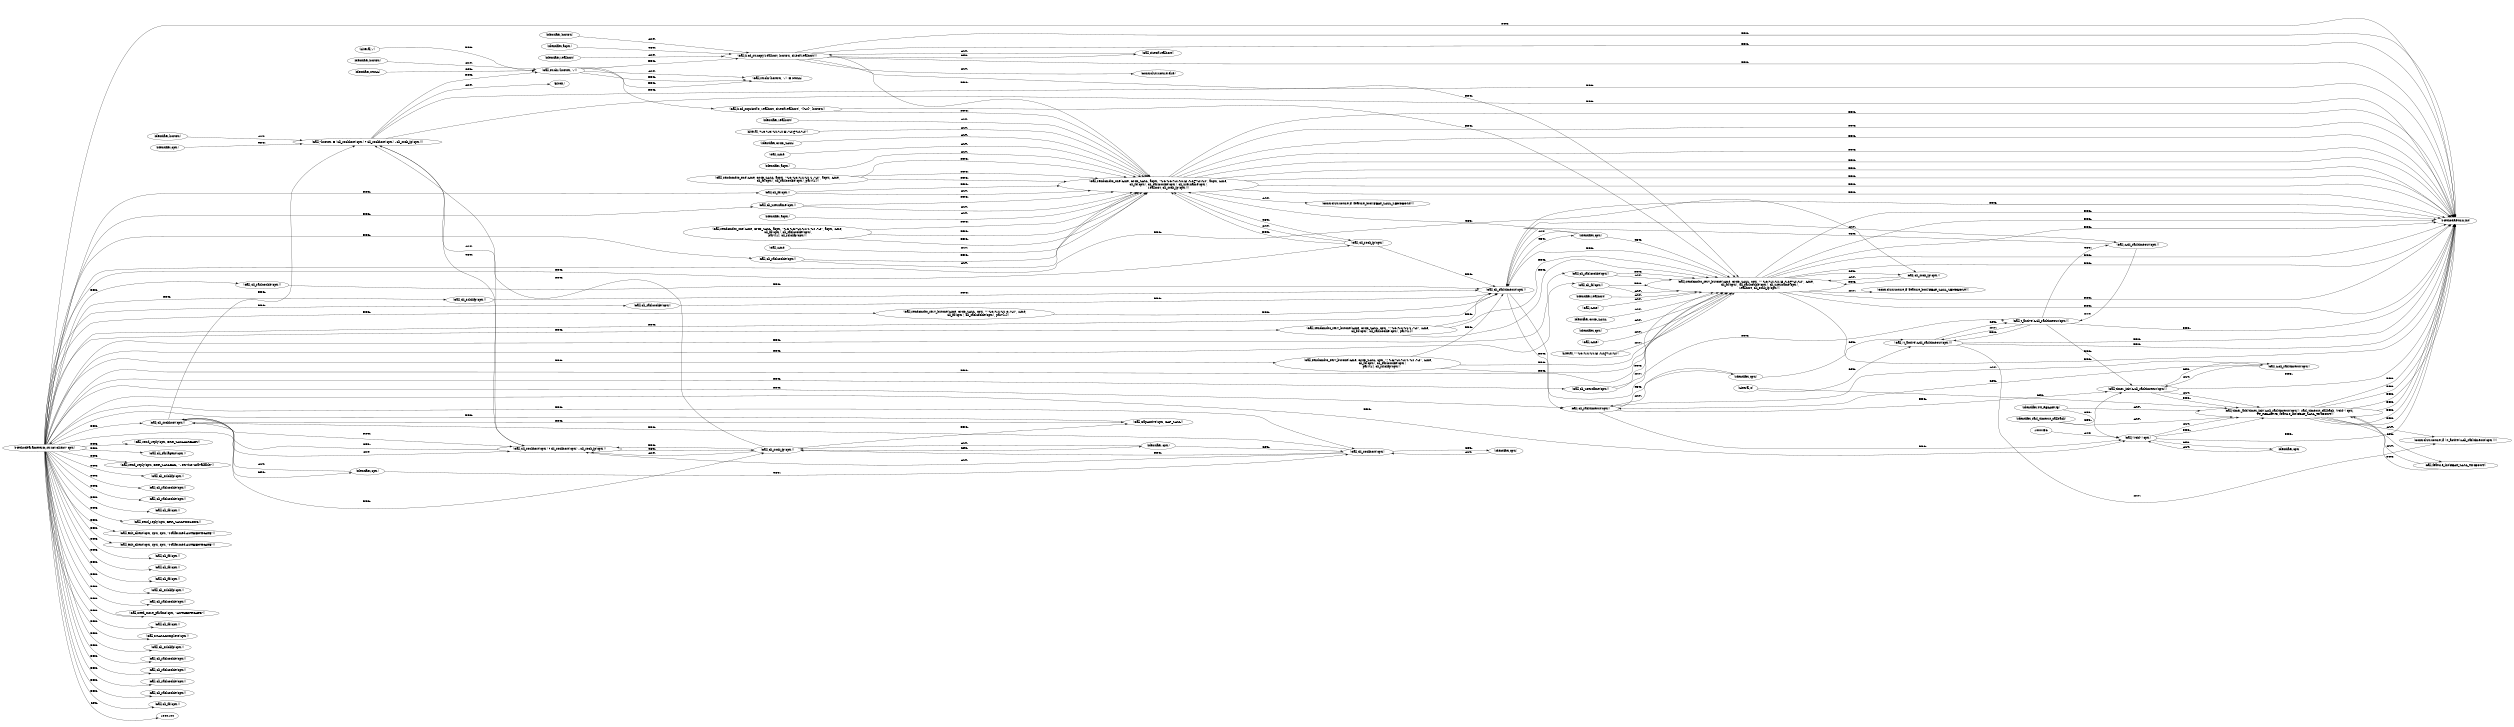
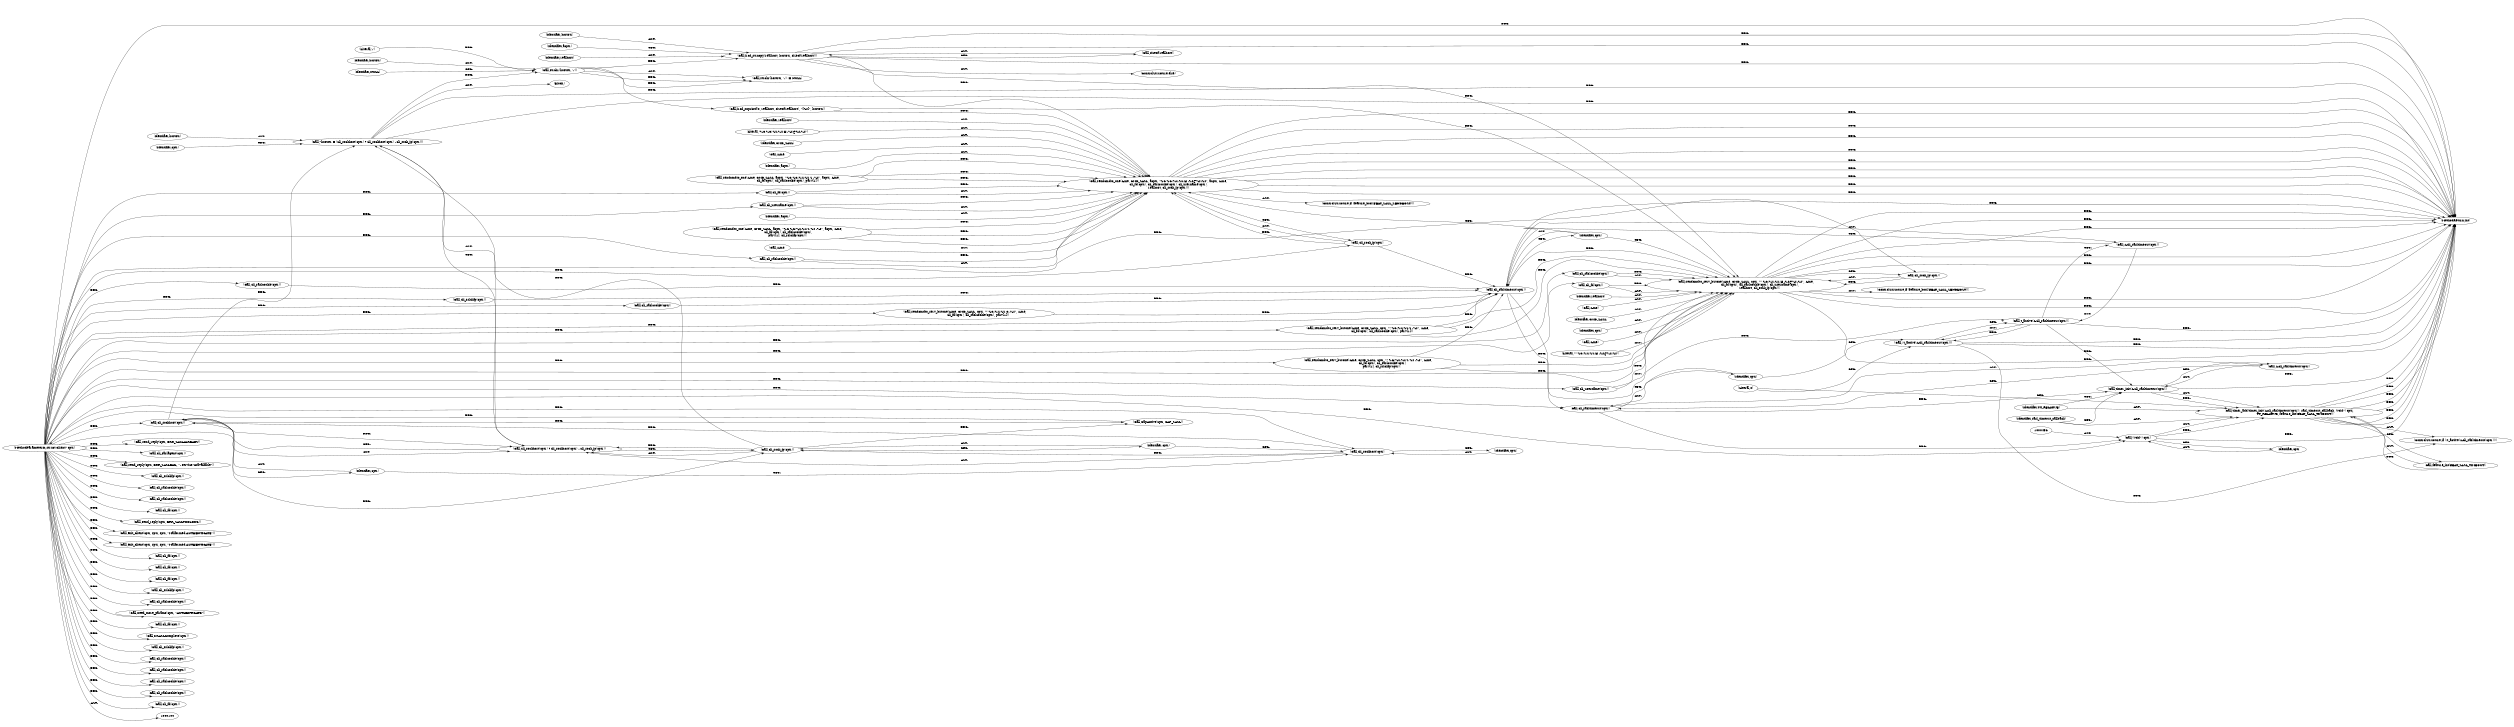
edge "(Identifier,TT_RELATIVE)" -> "(Call,(void*) cptr)": now "(Identifier,TT_RELATIVE)" -> "(Call,timer_init(&cli_sasltimeout(cptr)))"
edge "(Call,!t_active(&cli_sasltimeout(cptr)))" -> "(ControlStructure,if (!t_active(&cli_sasltimeout(cptr))))": label "AST: " -> "DDG: "
edge "(MethodParameterIn,struct Client* cptr)" -> "1000104": label "CFG: " -> "AST: "
